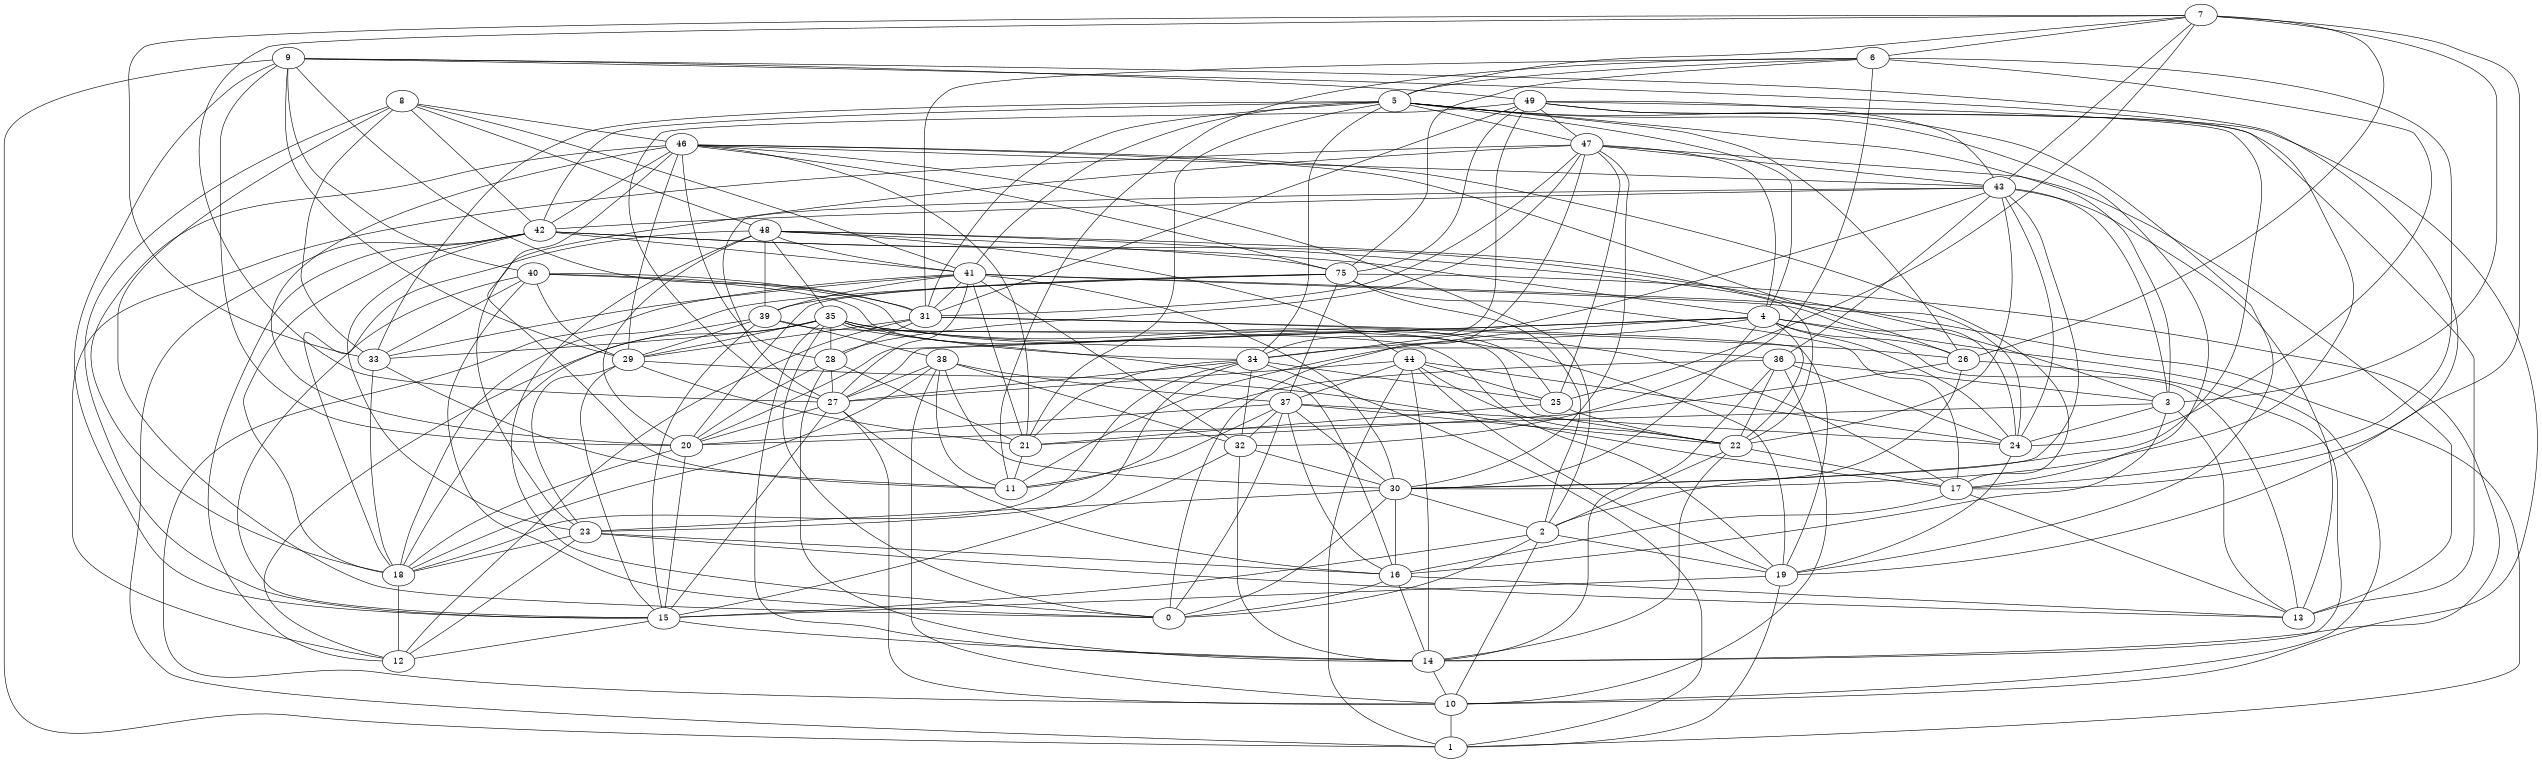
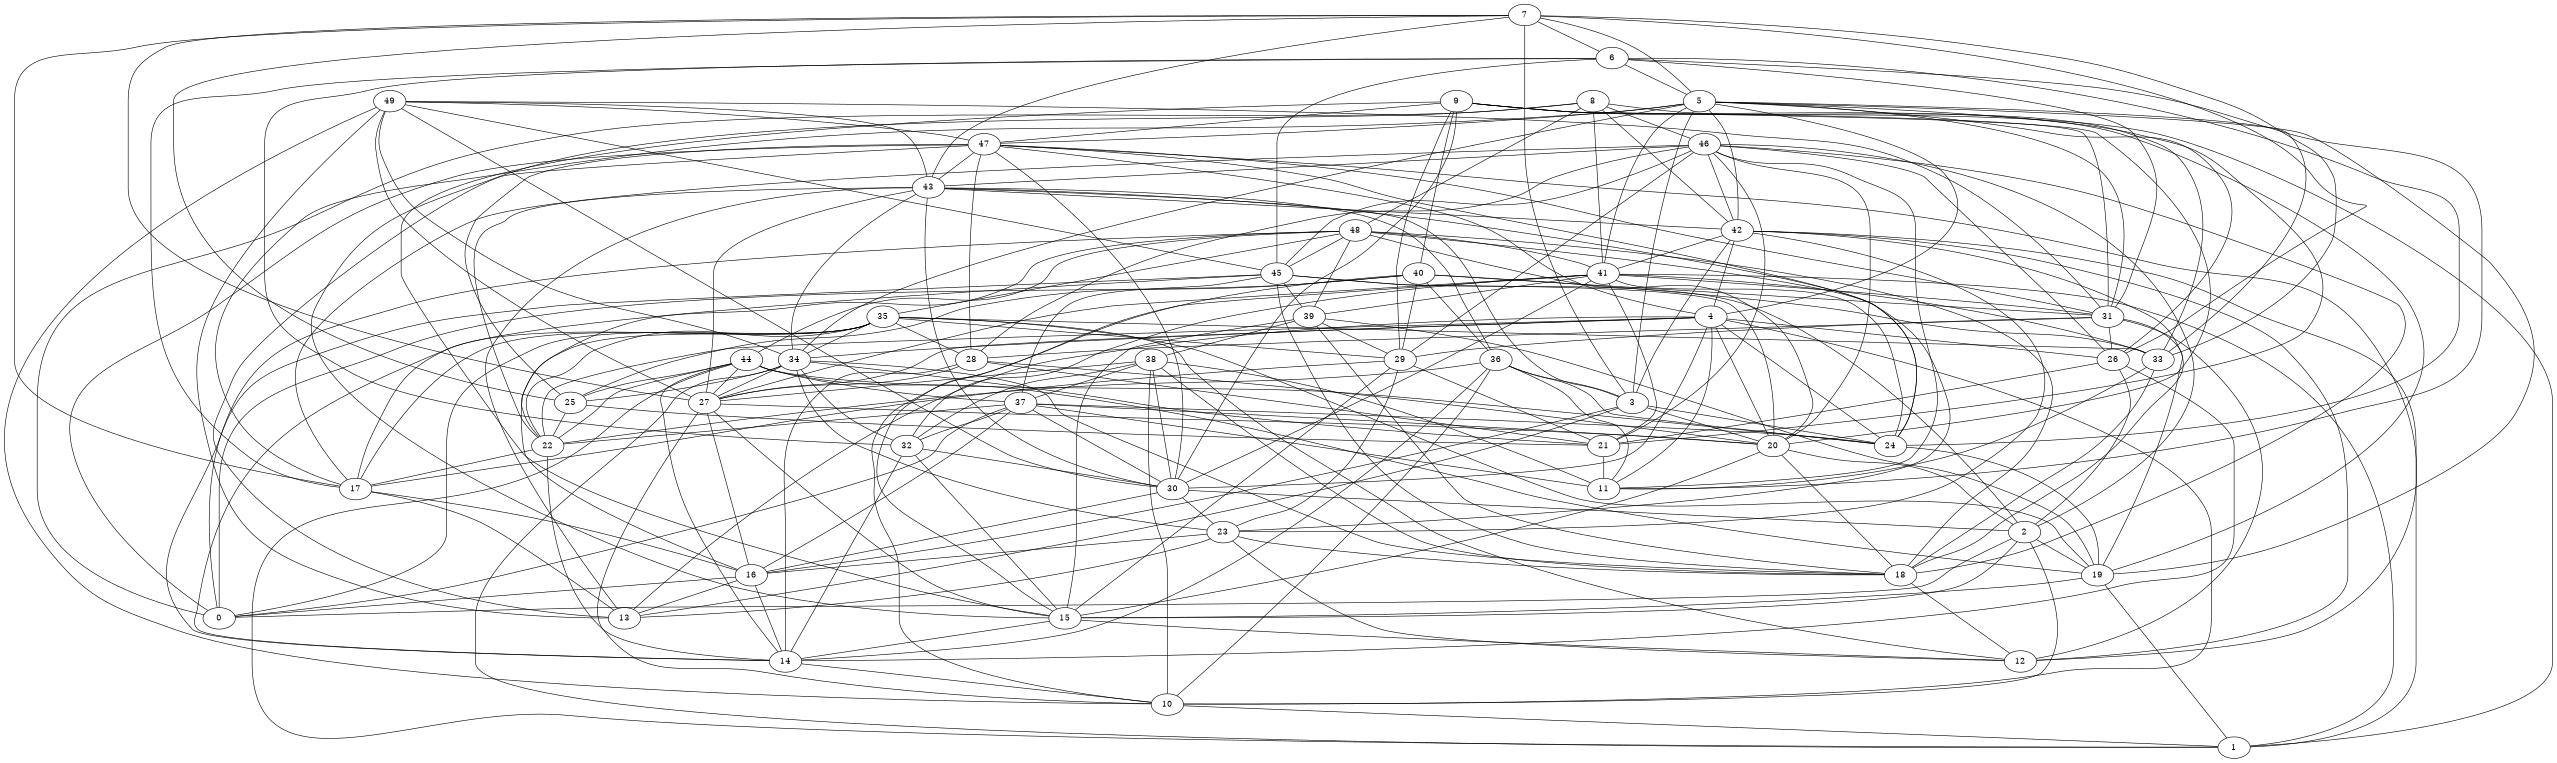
edge "9" -- "49": now "9" -- "47"
node "75": label "75" -> "45"
edge "22" -- "2": now "20" -- "2"
edge "30" -- "0": removed
